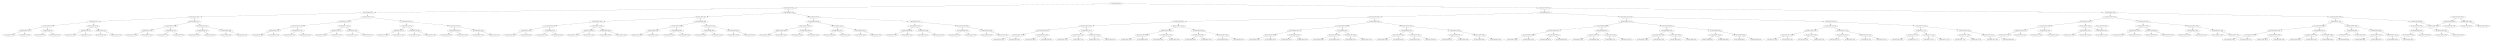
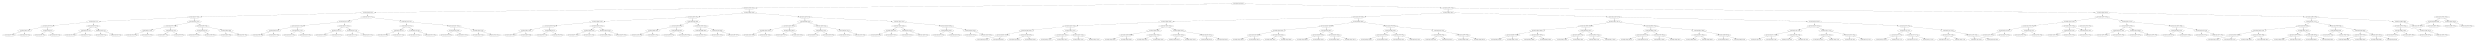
node "Node{data=[2967, 2967]}": removed
